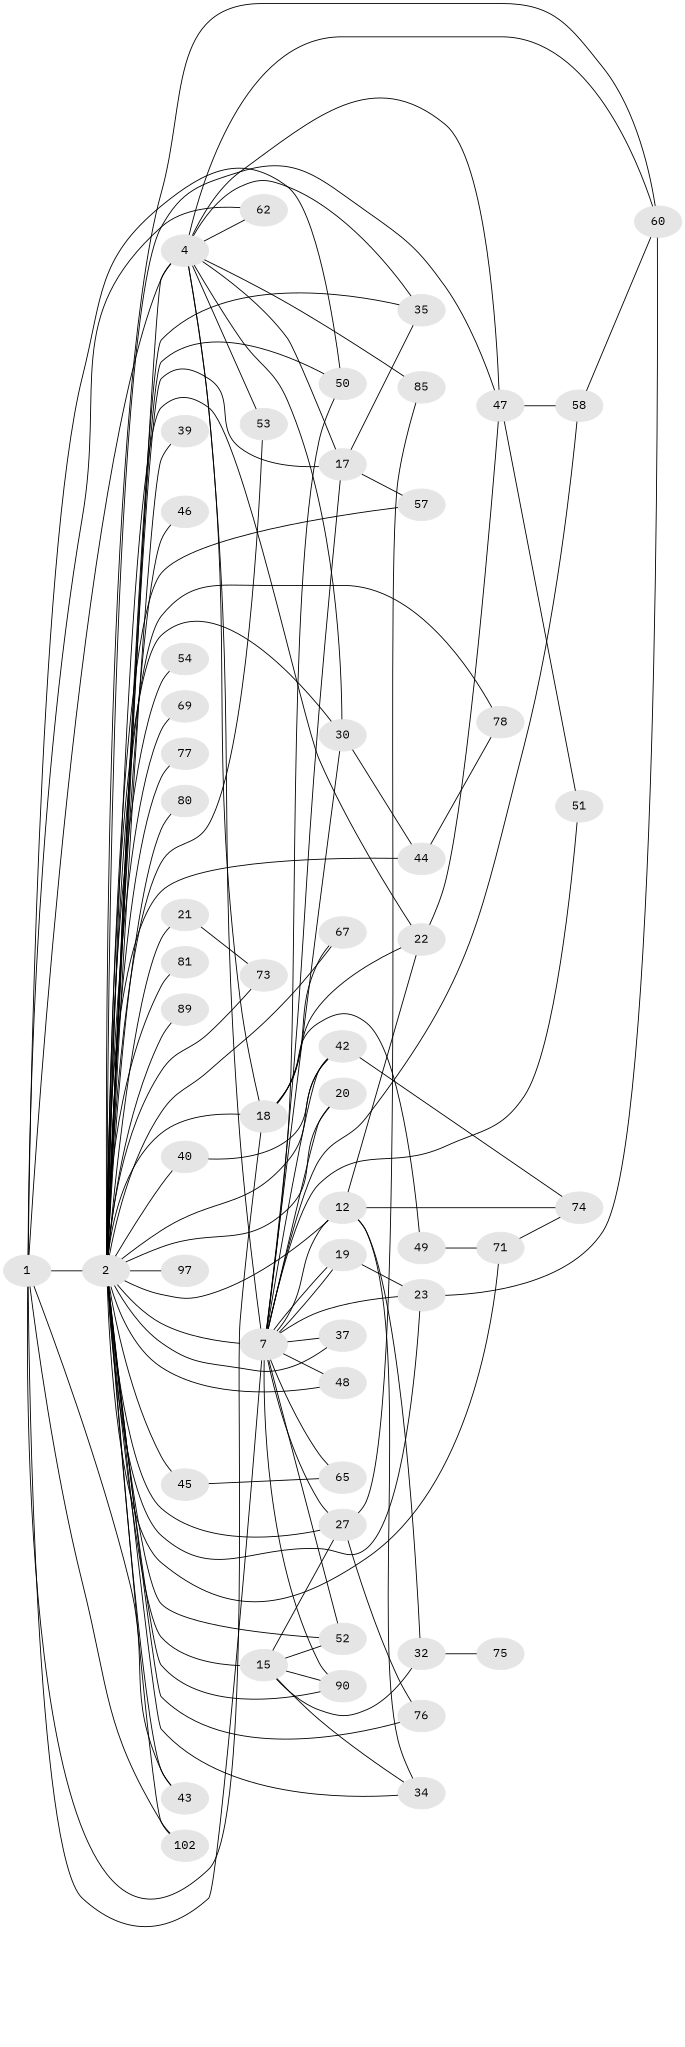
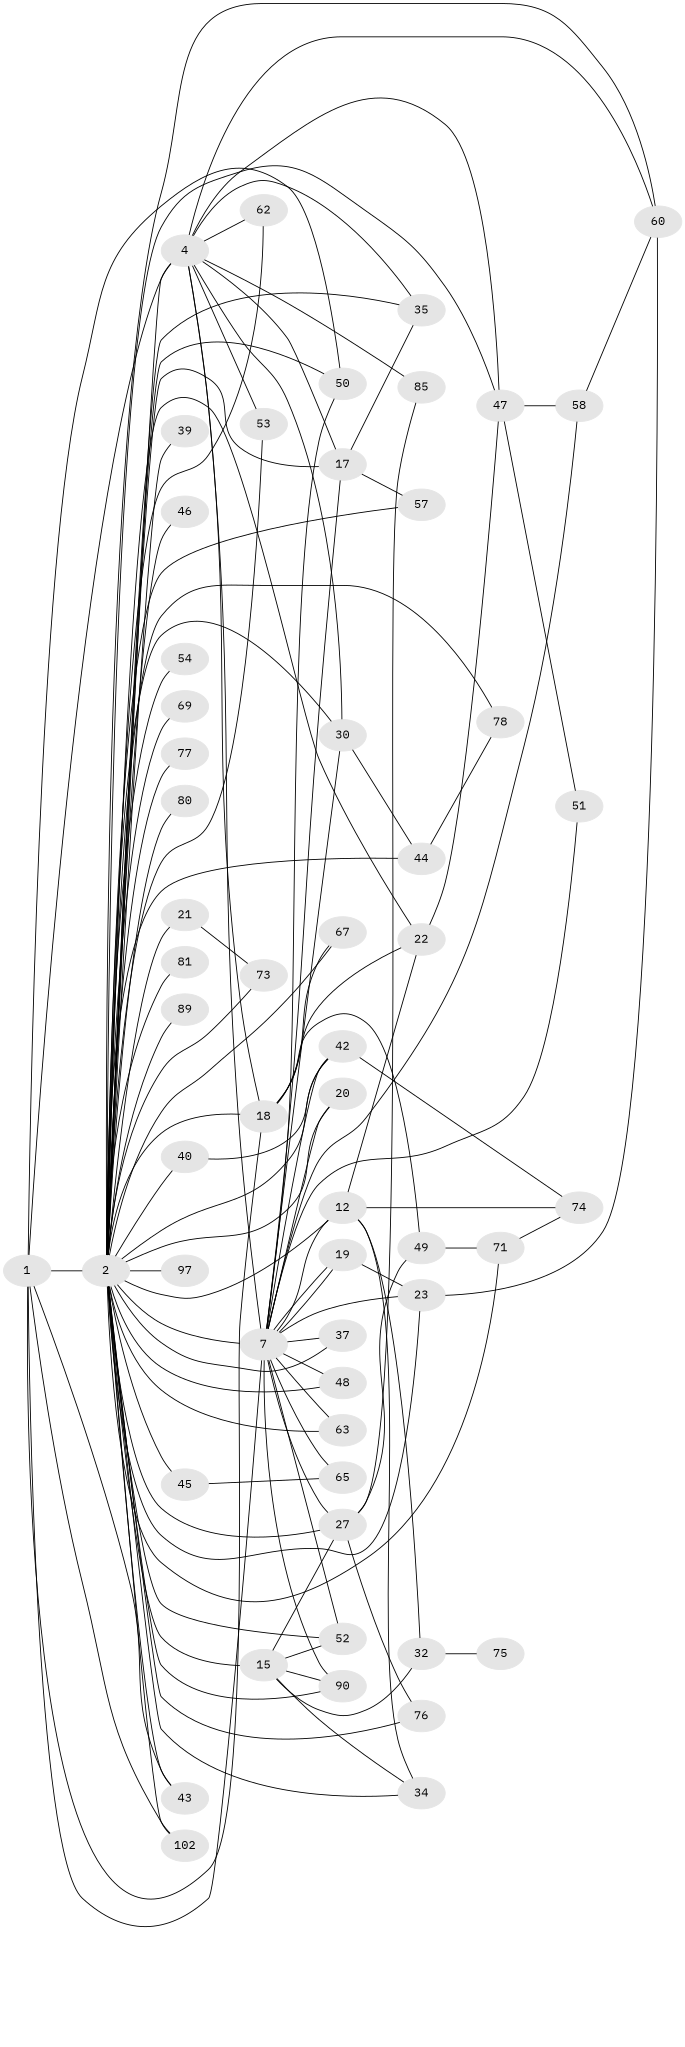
edge "62" -- "1": now "62" -- "2"
edge "49" -- "27": added
node "63": added
